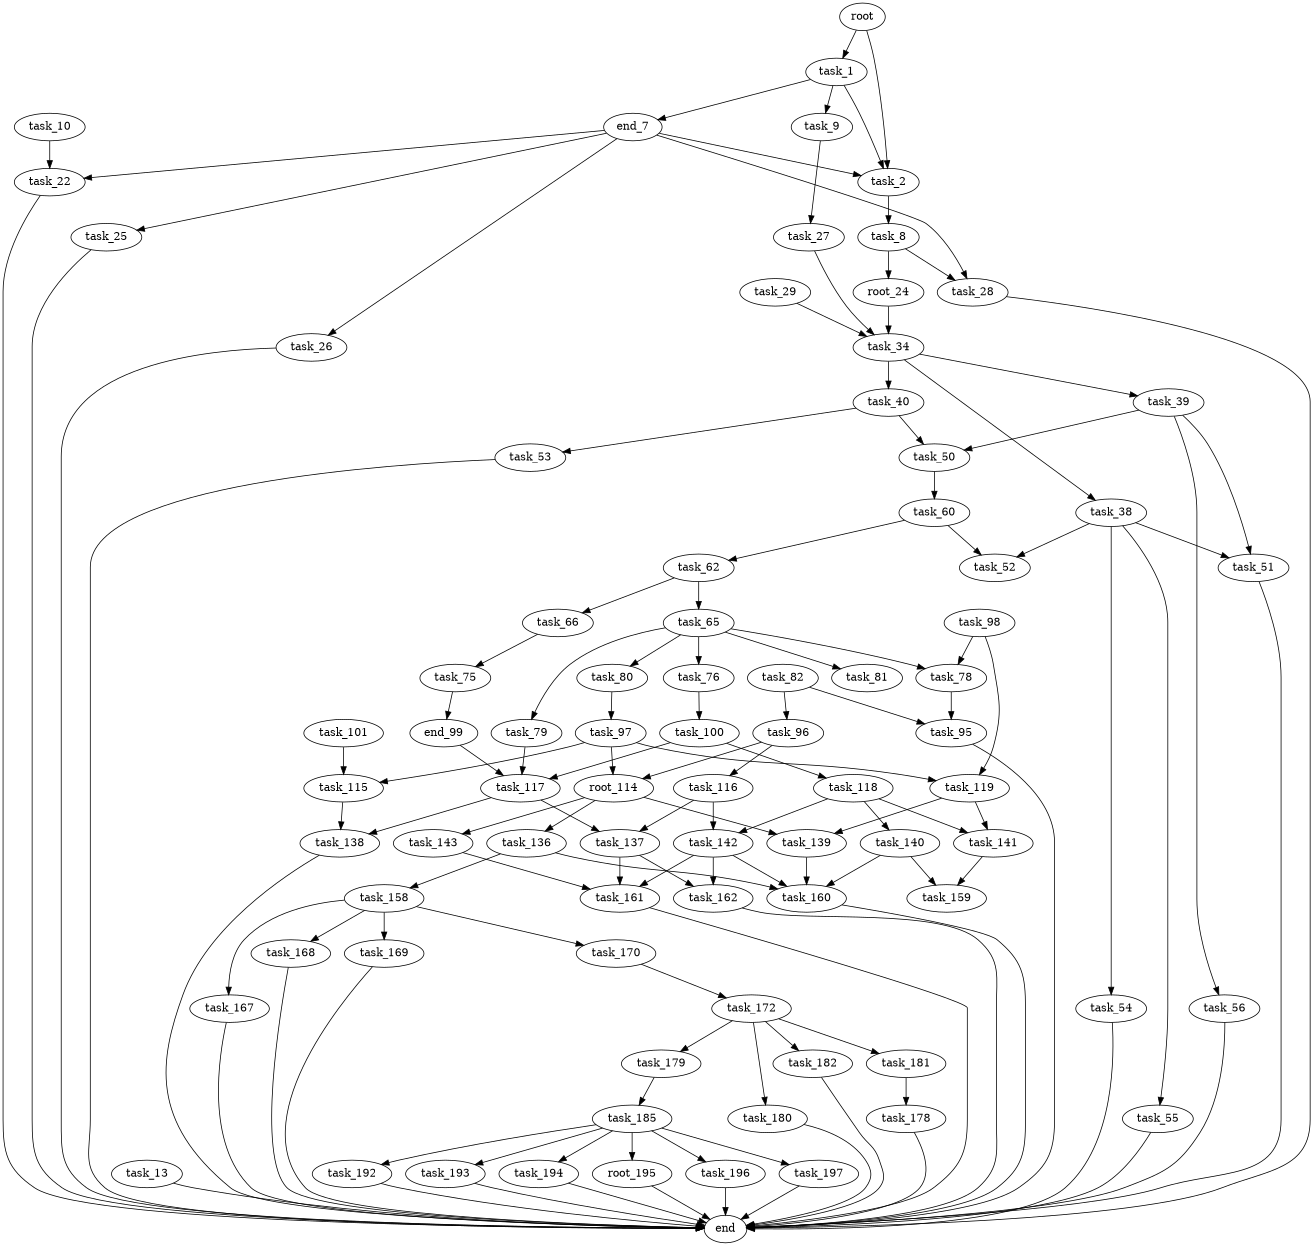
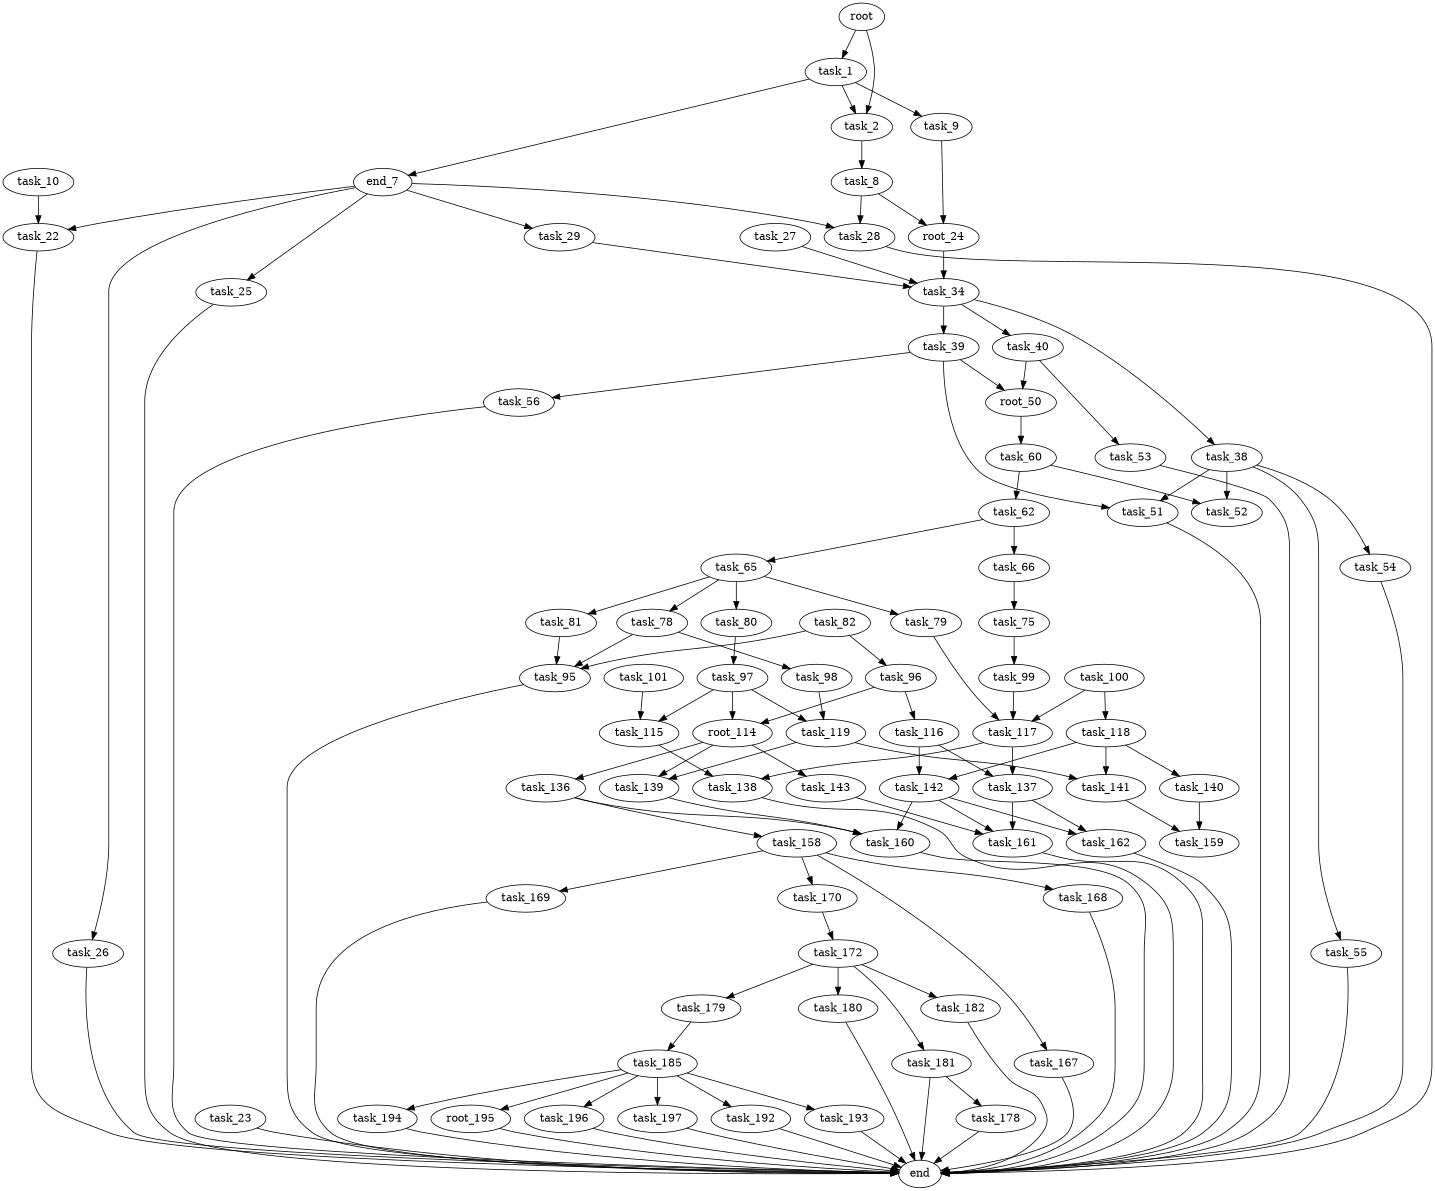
edge "end_7" -> "task_2": now "end_7" -> "task_29"
edge "task_9" -> "task_27": now "task_9" -> "root_24"
node "task_50": label "task_50" -> "root_50"
edge "task_81" -> "task_95": added
edge "task_98" -> "task_78": reversed
node "task_76": removed
node "end_99": label "end_99" -> "task_99"
edge "task_140" -> "task_160": removed
edge "task_181" -> "end": added
node "task_13": label "task_13" -> "task_23"
